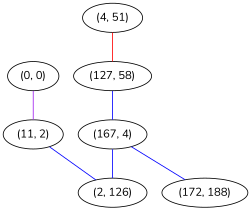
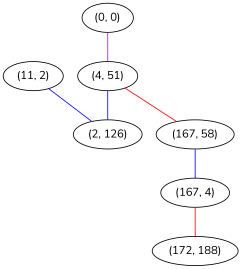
node "(127, 58)": label "(127, 58)" -> "(167, 58)"
edge "(0, 0)" -- "(11, 2)": now "(0, 0)" -- "(4, 51)"
edge "(167, 4)" -- "(172, 188)": color blue -> red
edge "(167, 4)" -- "(2, 126)": now "(4, 51)" -- "(2, 126)"
